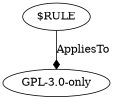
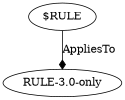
node "GPL-3.0-only": label "GPL-3.0-only" -> "RULE-3.0-only"
